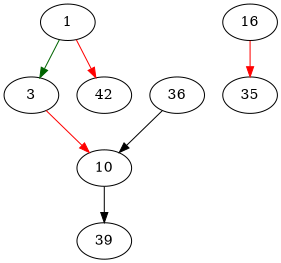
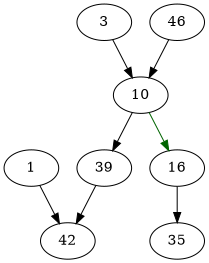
edge "1" -> "3": removed
edge "1" -> "42": color red -> black
edge "16" -> "35": color red -> black
node "36": label "36" -> "46"
edge "10" -> "16": added
edge "3" -> "10": color red -> black
edge "39" -> "42": added
